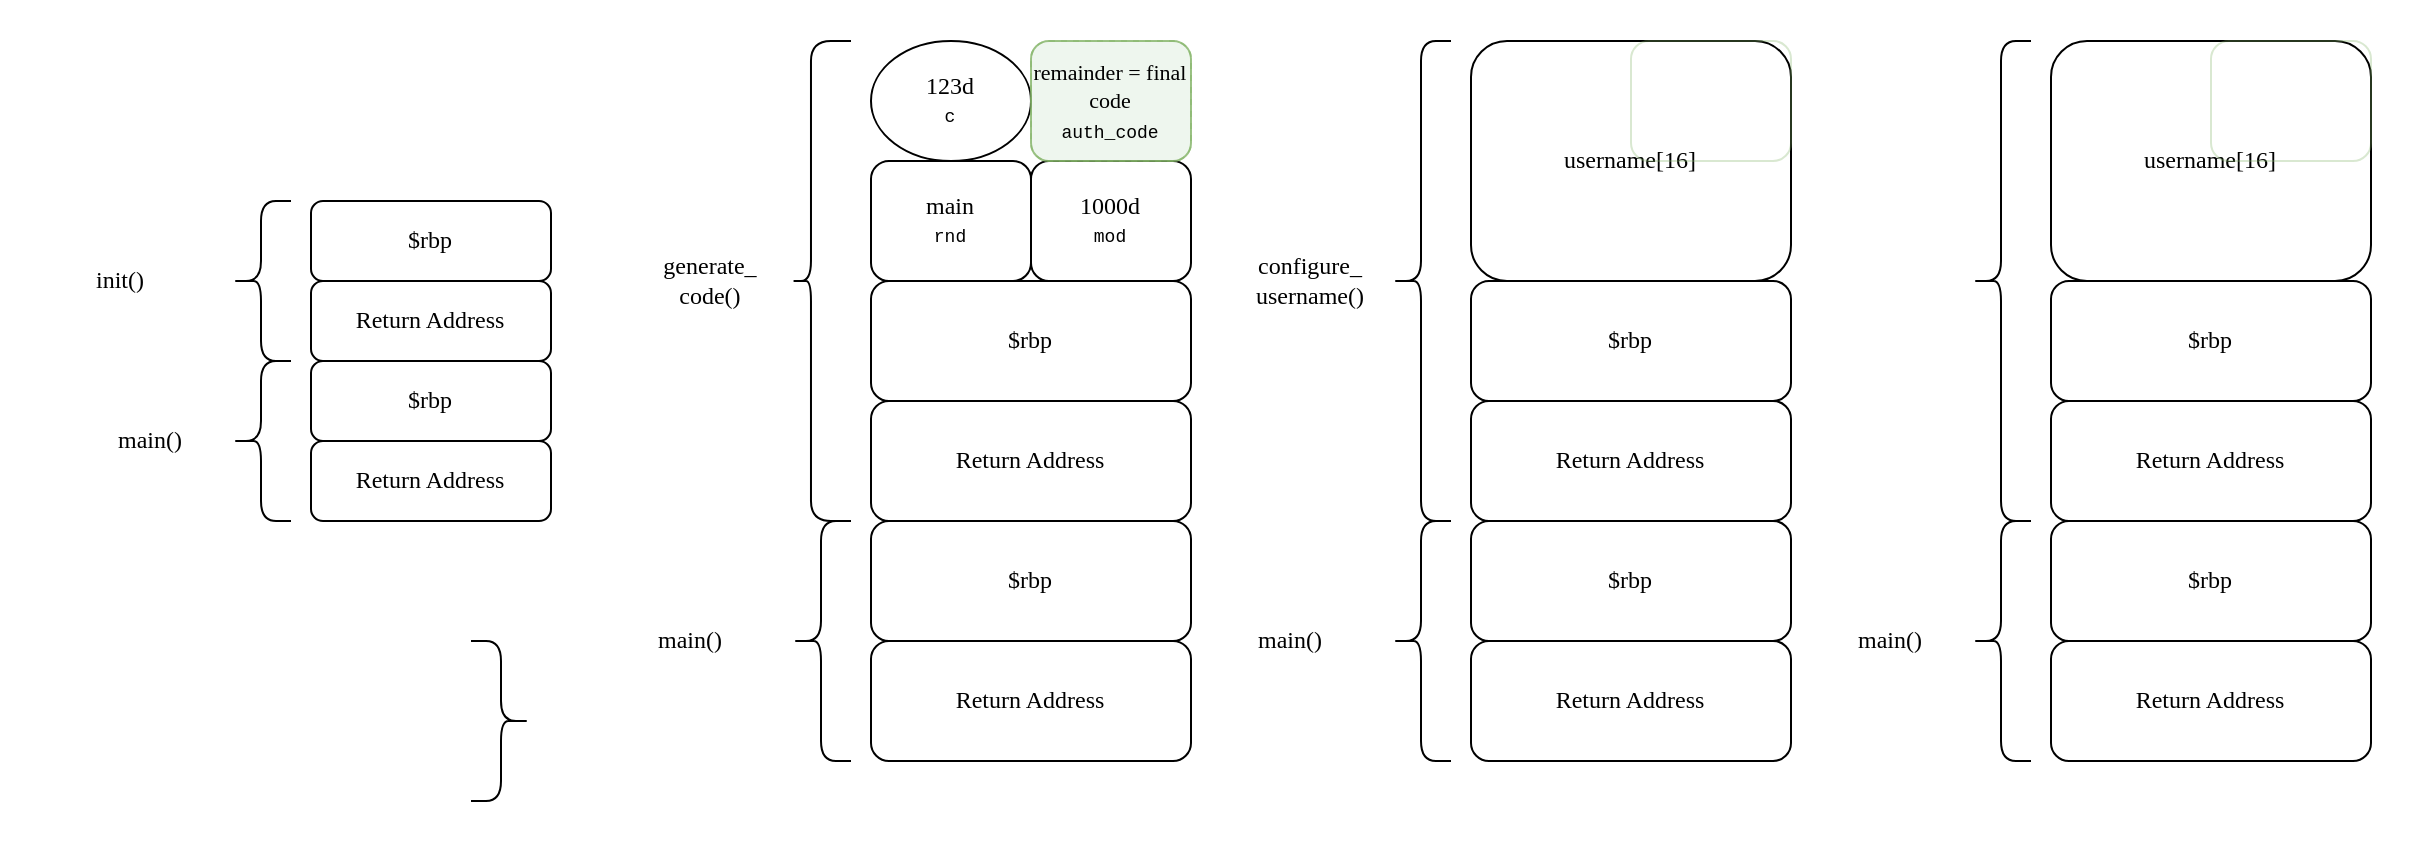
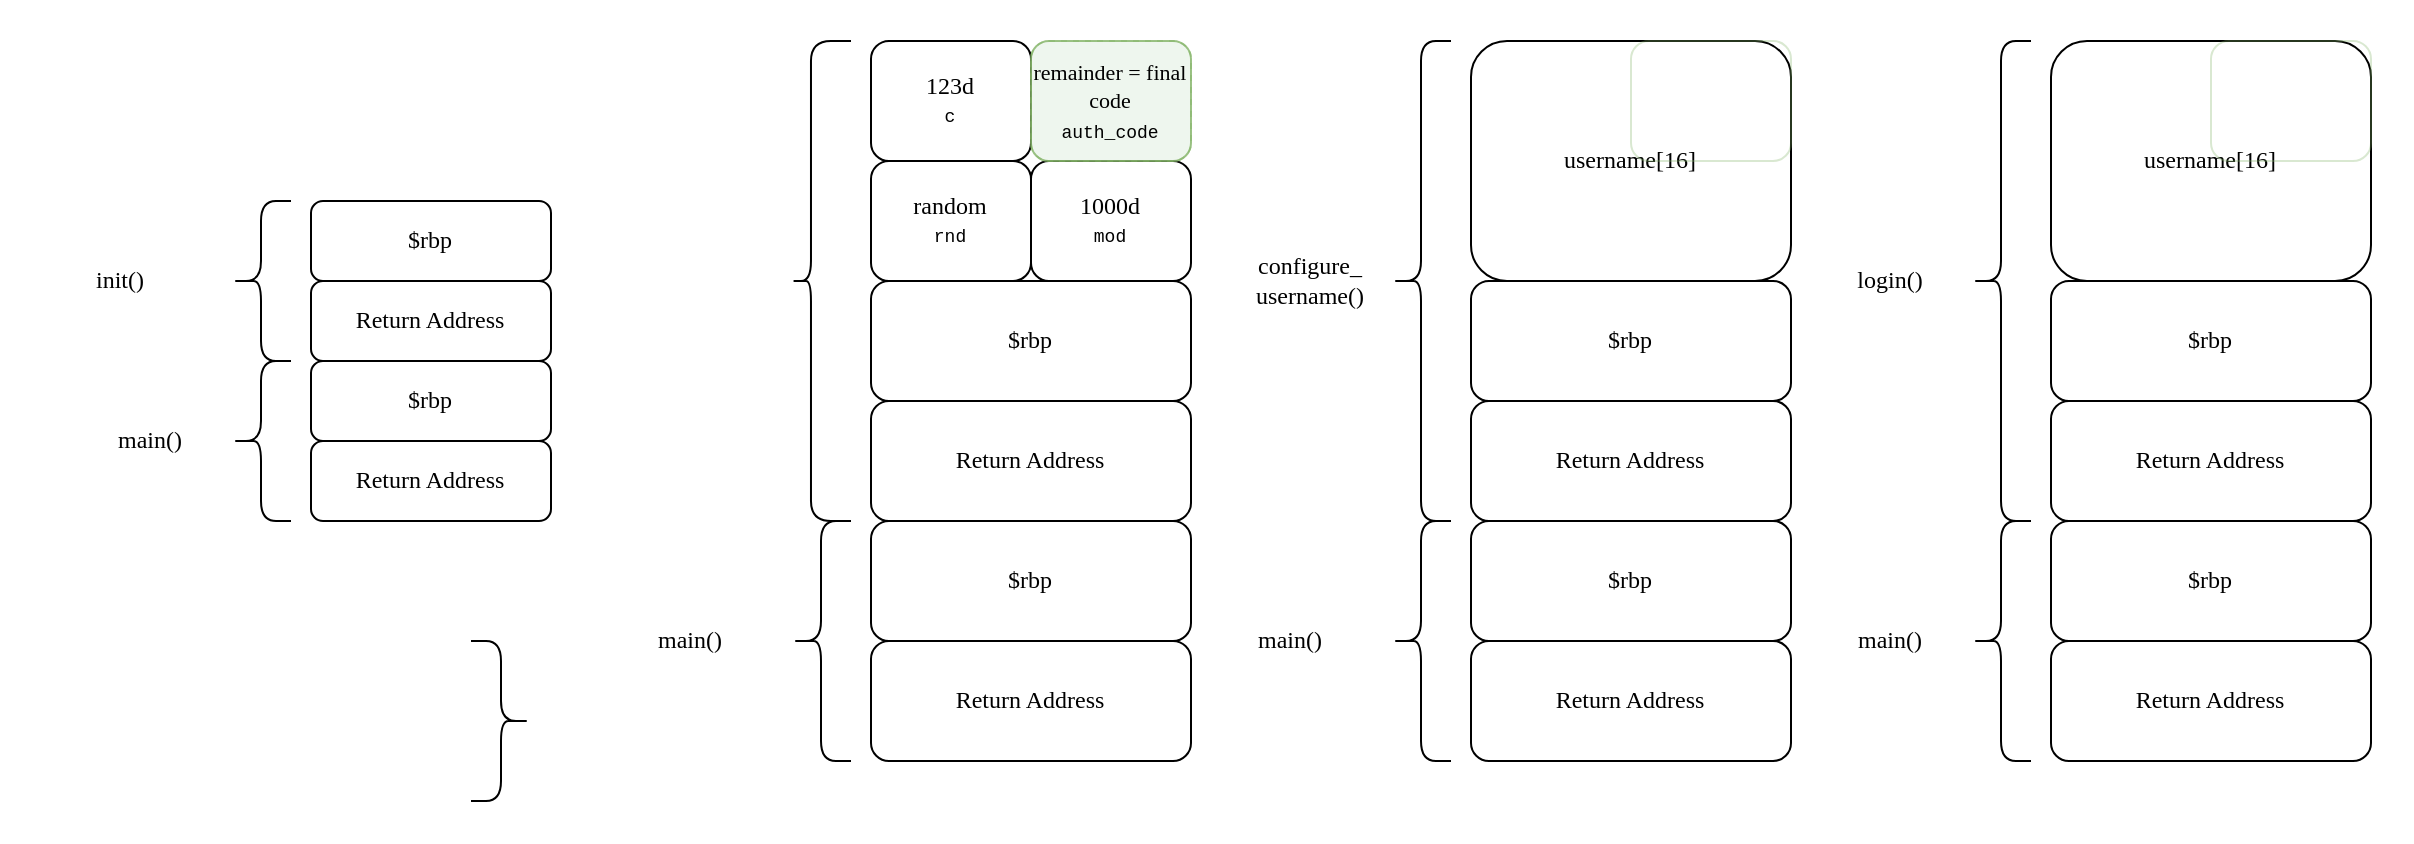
node "123d c": shape ellipse -> rounded rectangle
node "main rnd": label "main rnd" -> "random rnd"
node "generate_ code()": removed
node "login()": added
